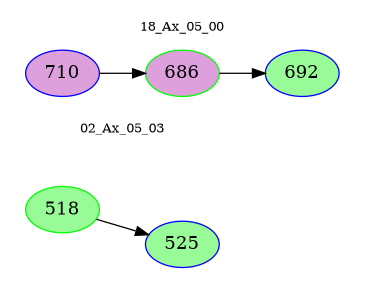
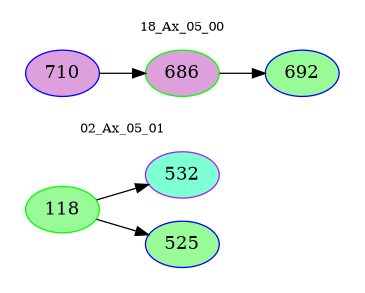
cluster "02_Ax_05_03": label "02_Ax_05_03" -> "02_Ax_05_01"
node "532": added
node "518": label "518" -> "118"
